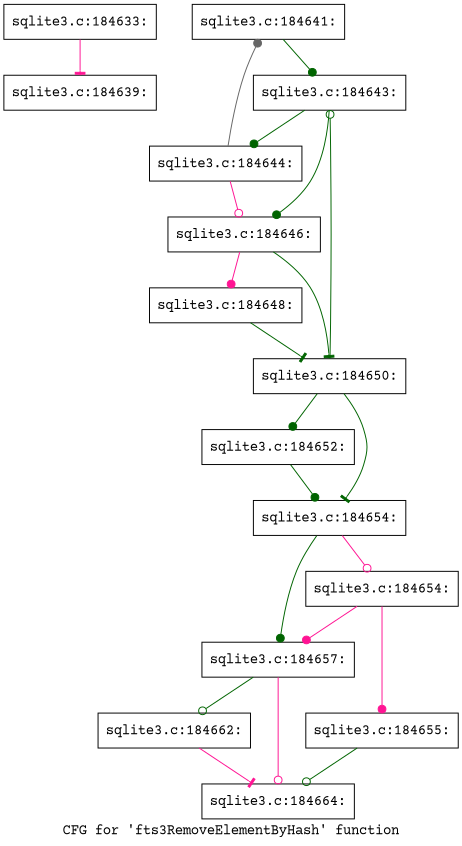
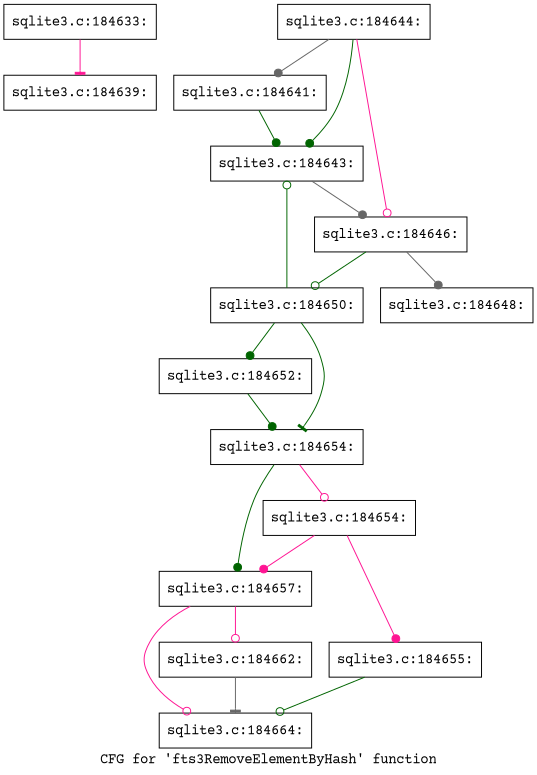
edge "sqlite3.c:184643:" -> "sqlite3.c:184644:": reversed
edge "sqlite3.c:184643:" -> "sqlite3.c:184646:": color darkgreen -> gray40
edge "sqlite3.c:184646:" -> "sqlite3.c:184648:": color deeppink -> gray40
edge "sqlite3.c:184646:" -> "sqlite3.c:184650:": arrowhead tee -> odot
edge "sqlite3.c:184648:" -> "sqlite3.c:184650:": removed
edge "sqlite3.c:184657:" -> "sqlite3.c:184662:": color darkgreen -> deeppink
edge "sqlite3.c:184662:" -> "sqlite3.c:184664:": color deeppink -> gray40
